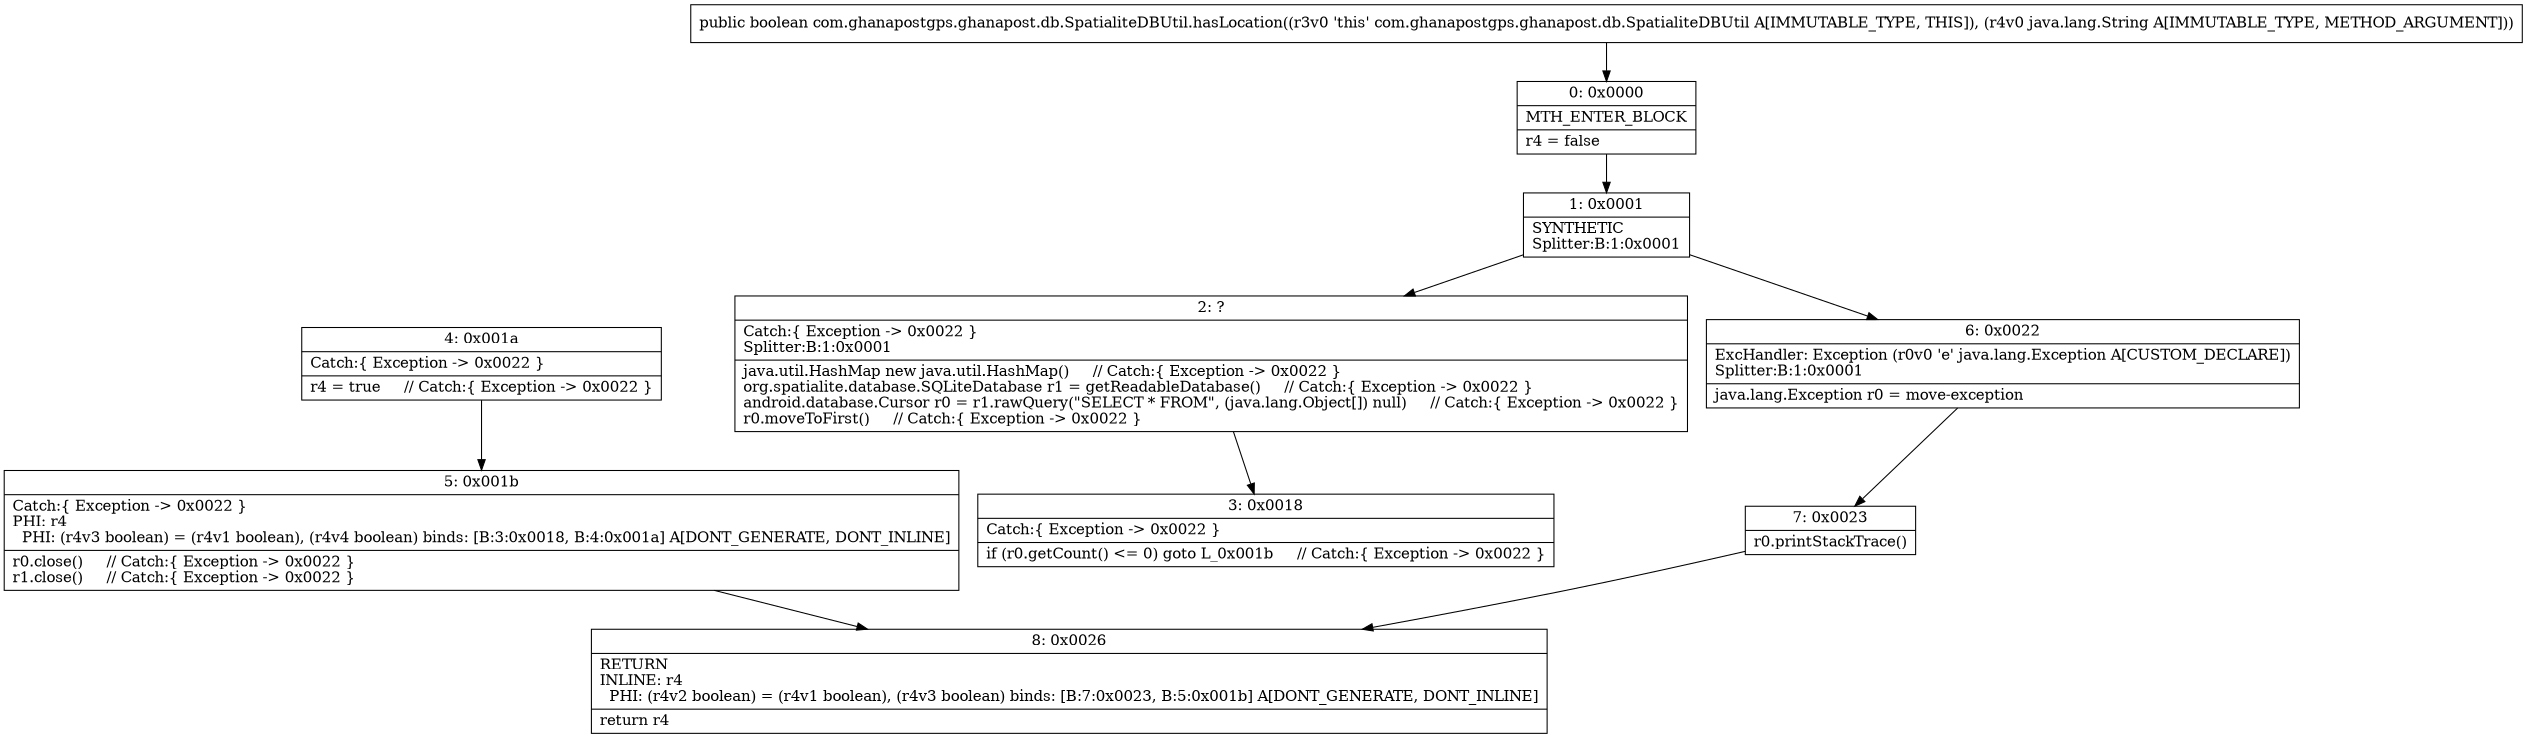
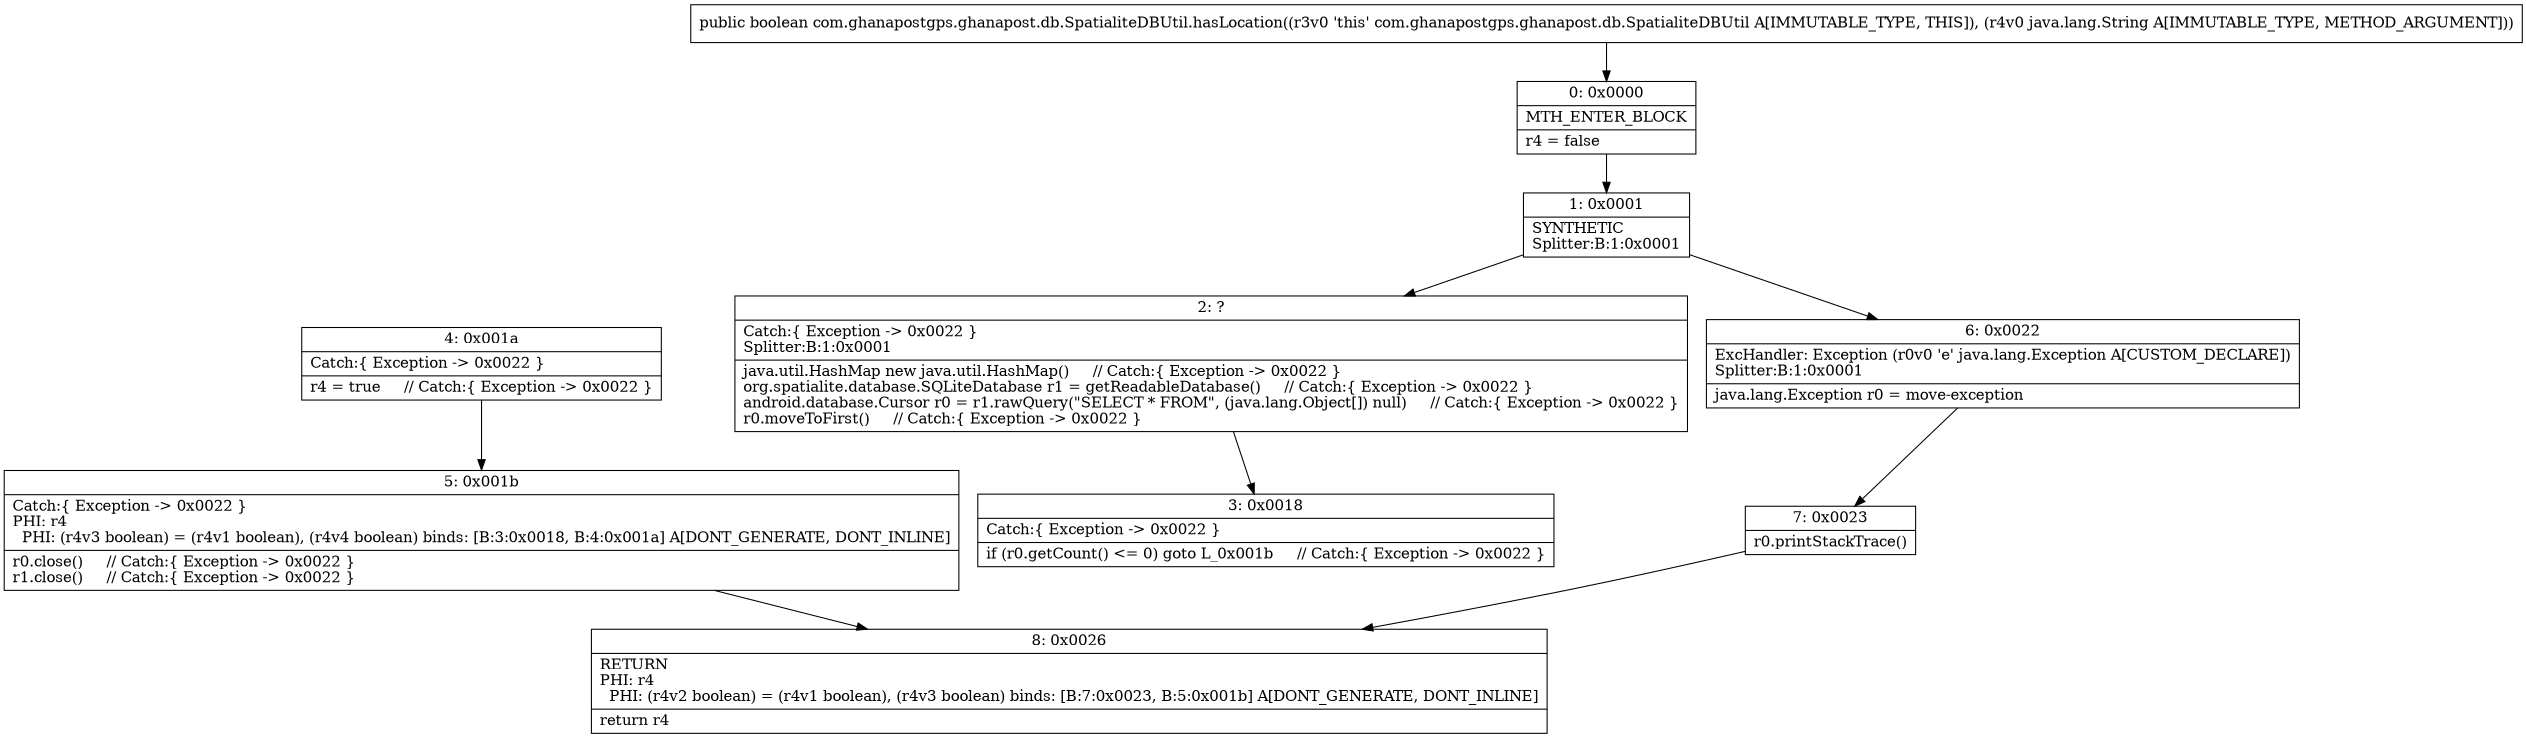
node "8: 0x0026": text "INLINE: r4" -> "PHI: r4"
